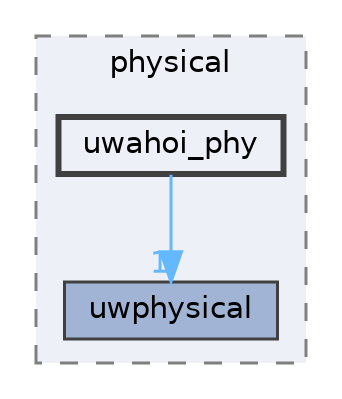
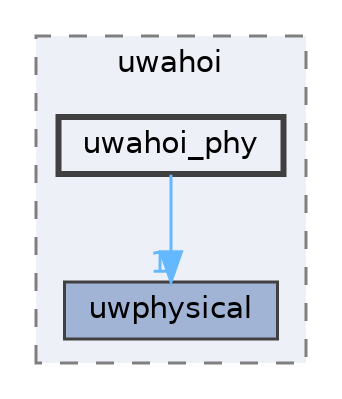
cluster "physical": label "physical" -> "uwahoi"
